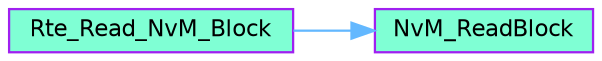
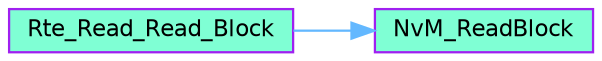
node "Rte_Read_NvM_Block": label "Rte_Read_NvM_Block" -> "Rte_Read_Read_Block"
